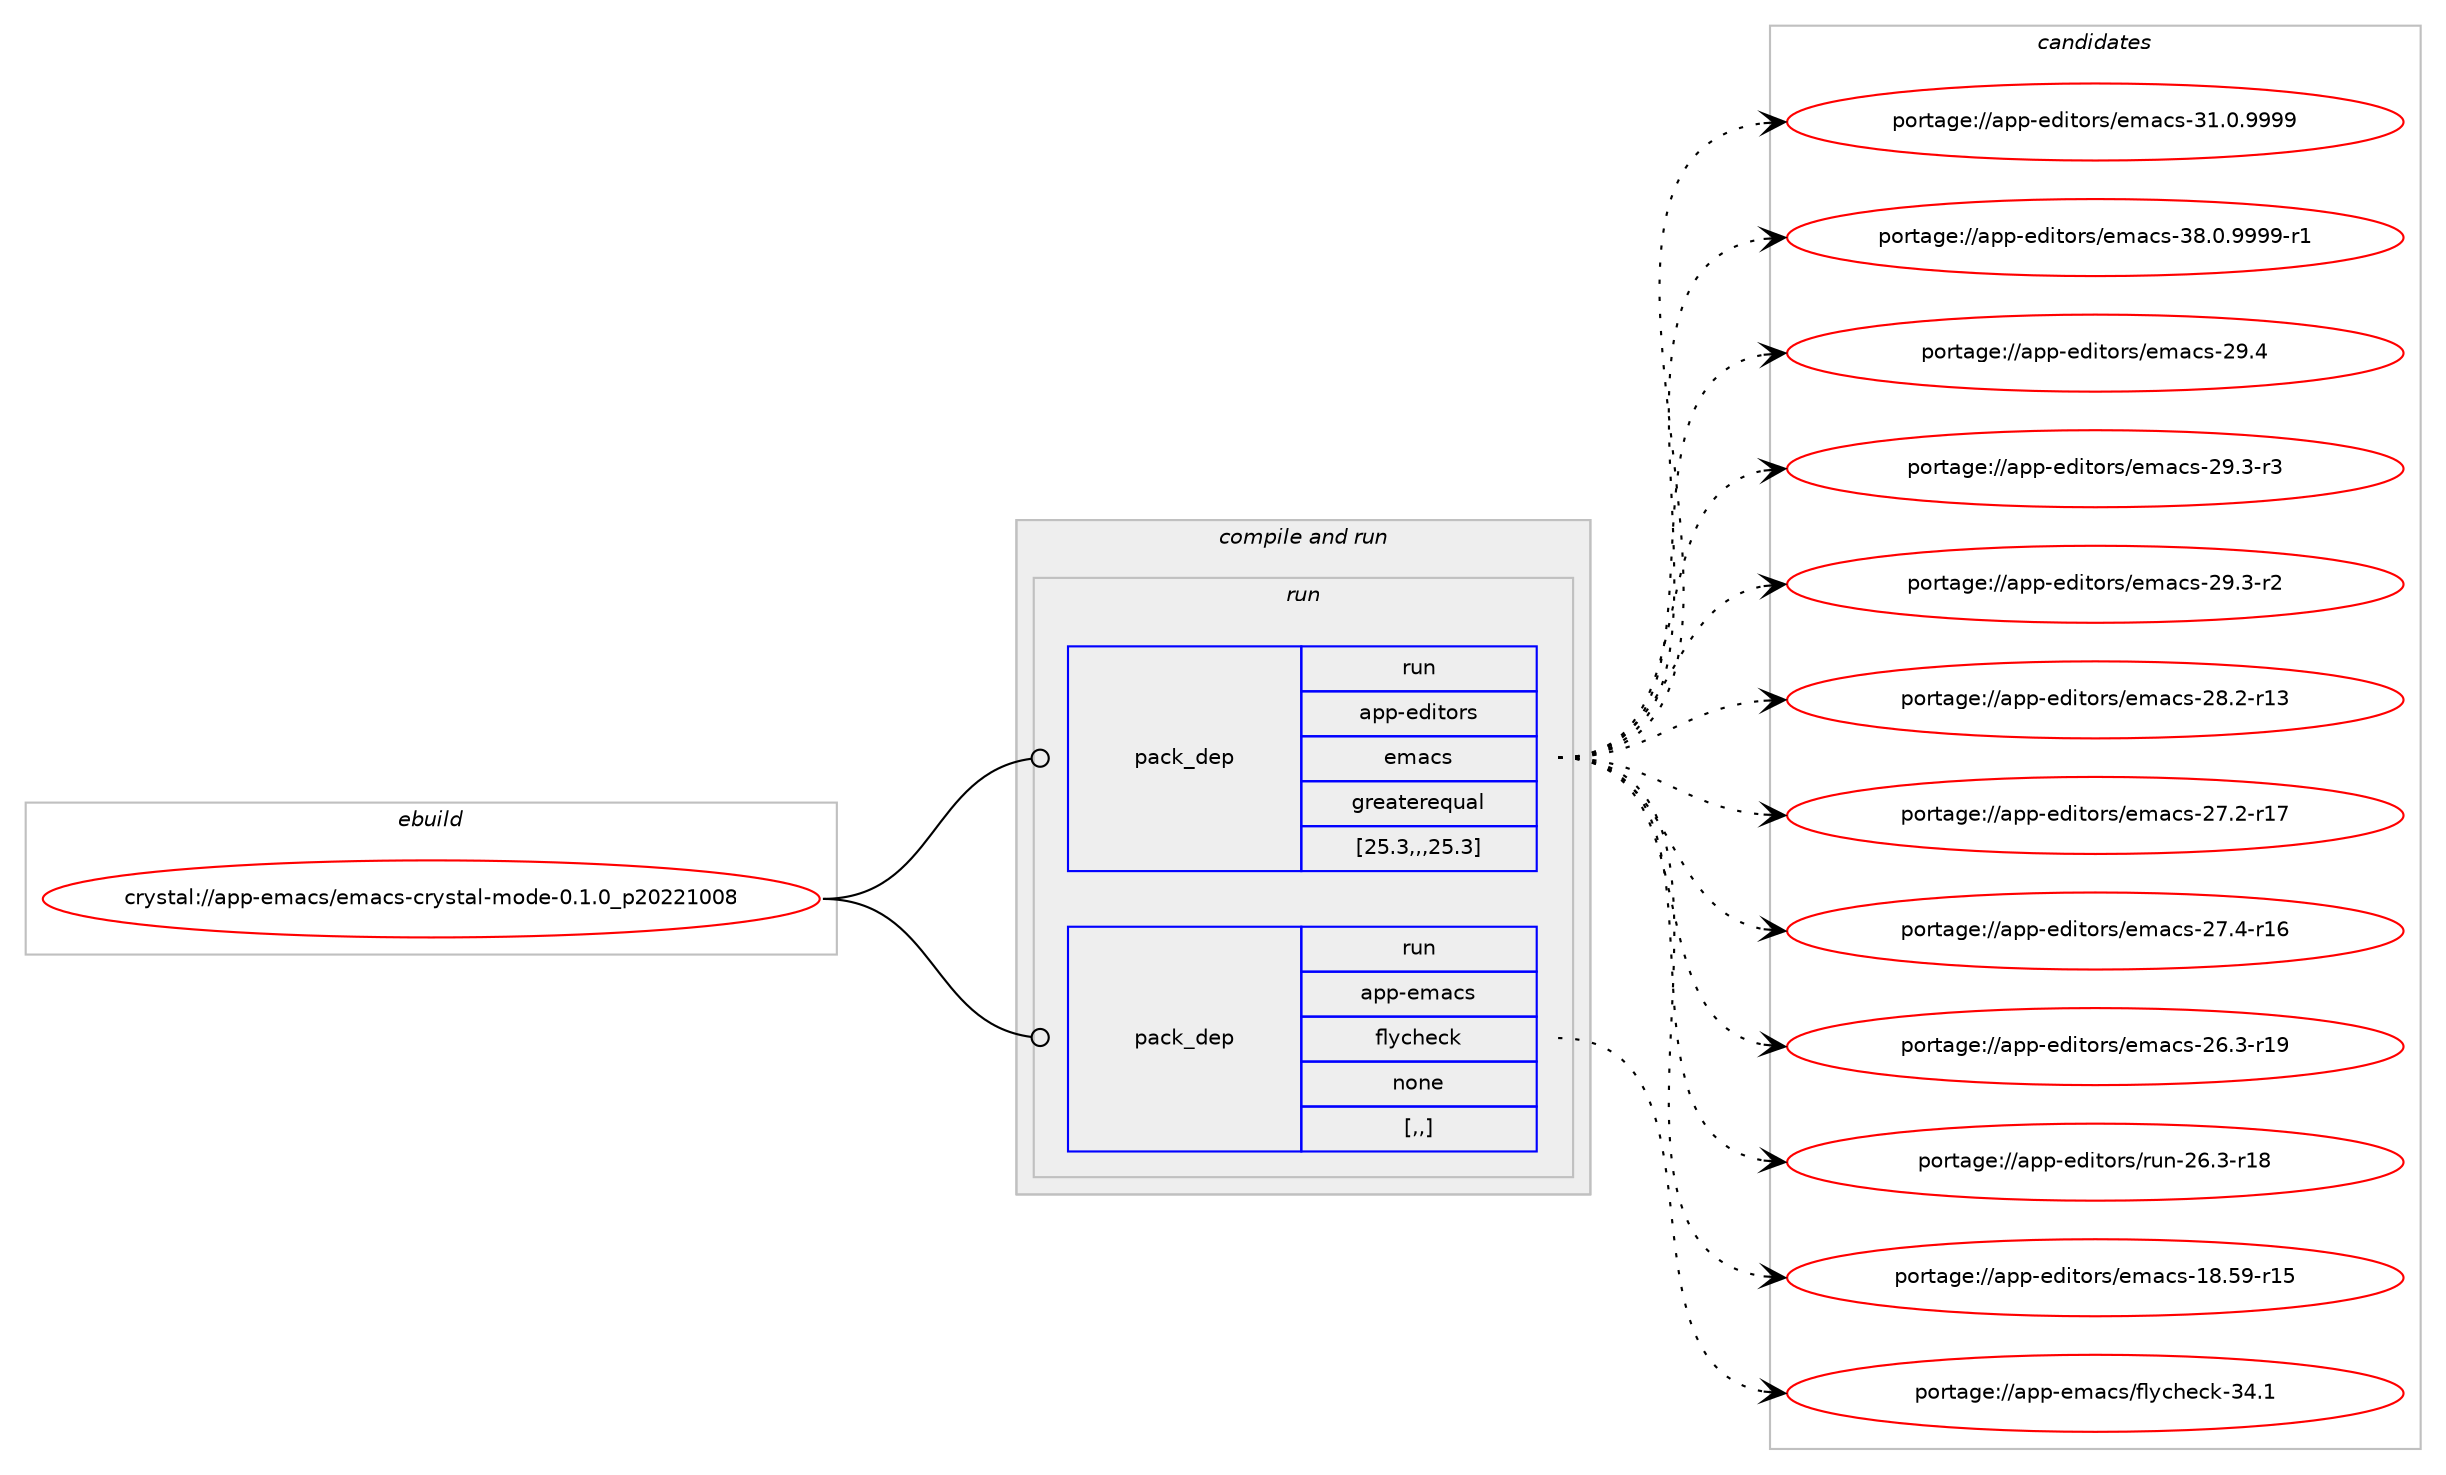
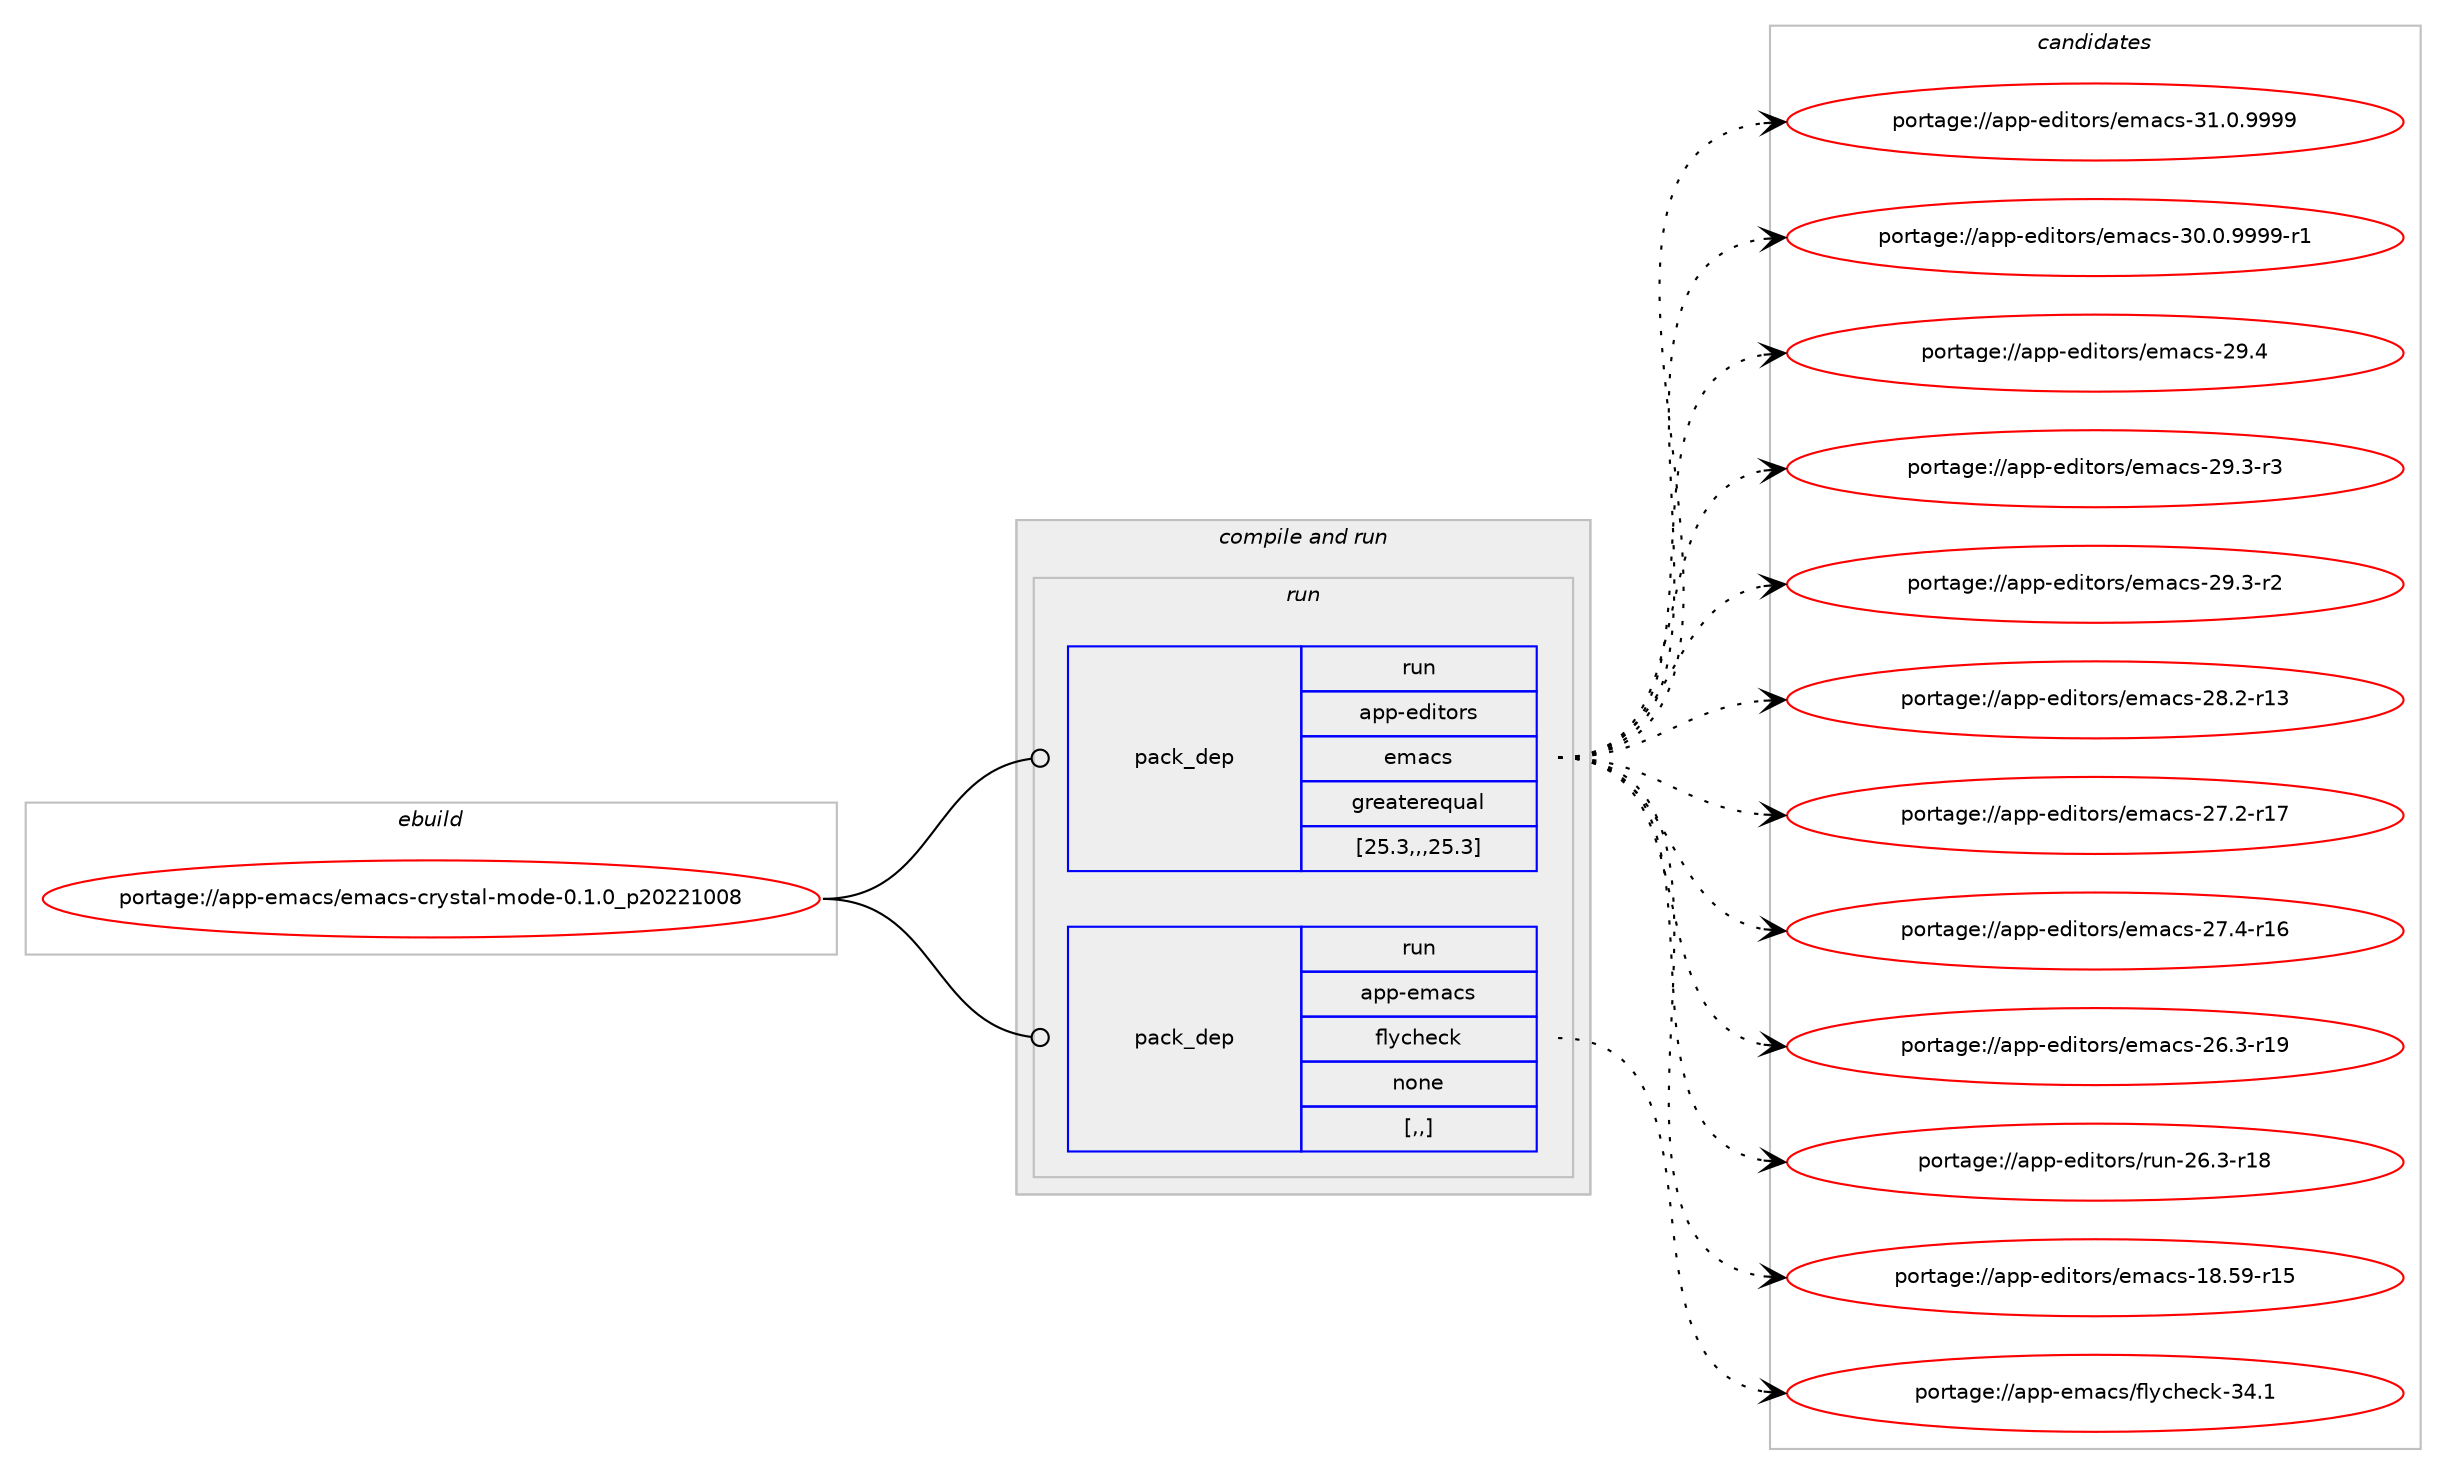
node "portage://app-editors/emacs-38.0.9999-r1": label "portage://app-editors/emacs-38.0.9999-r1" -> "portage://app-editors/emacs-30.0.9999-r1"
node "crystal://app-emacs/emacs-crystal-mode-0.1.0_p20221008": label "crystal://app-emacs/emacs-crystal-mode-0.1.0_p20221008" -> "portage://app-emacs/emacs-crystal-mode-0.1.0_p20221008"
